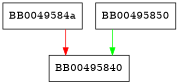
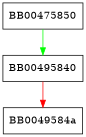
node "BB00495850": label "BB00495850" -> "BB00475850"
edge "BB0049584a" -> "BB00495840": reversed
